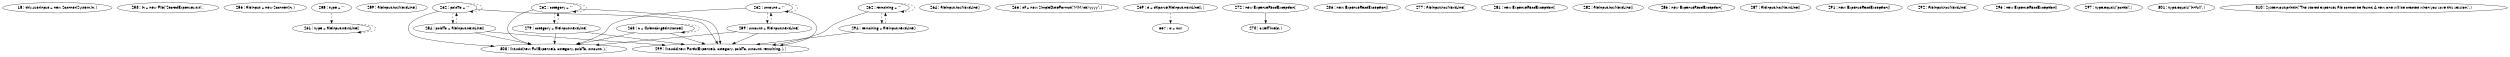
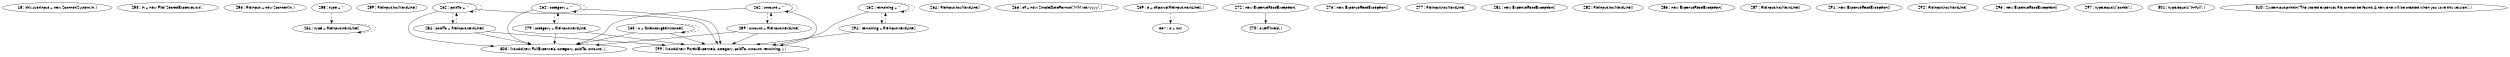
node "236 : new ExpenseReadException()": label "236 : new ExpenseReadException()" -> "276 : new ExpenseReadException()"
